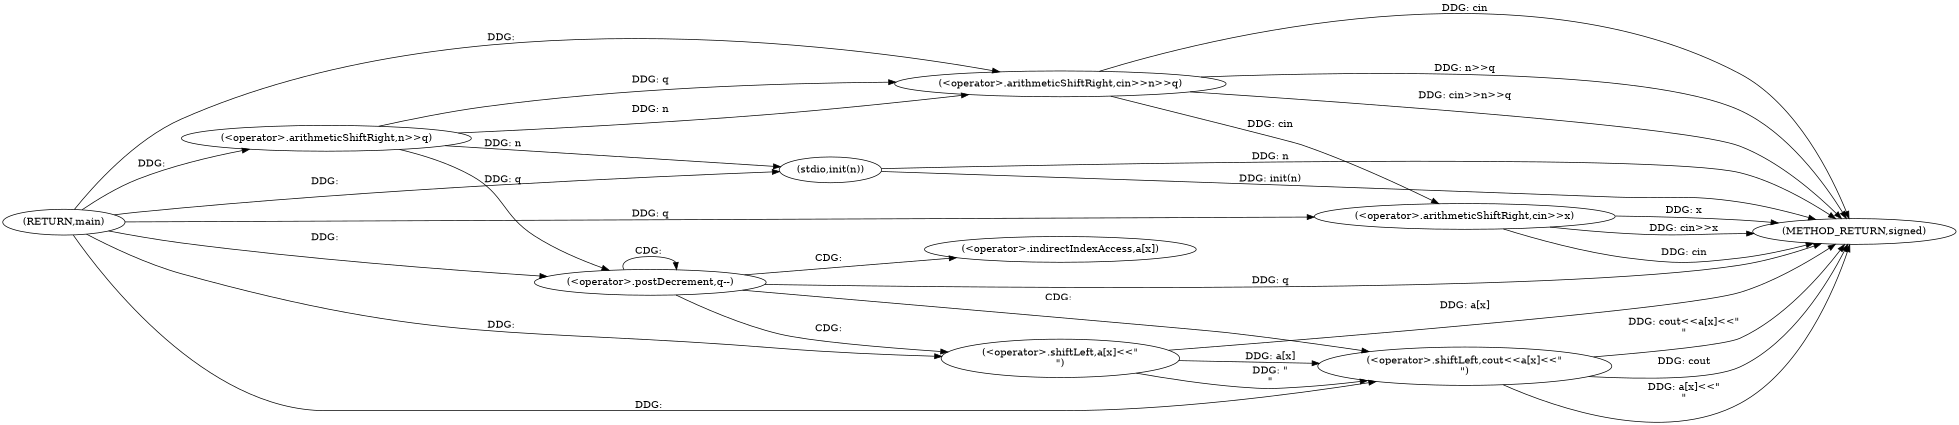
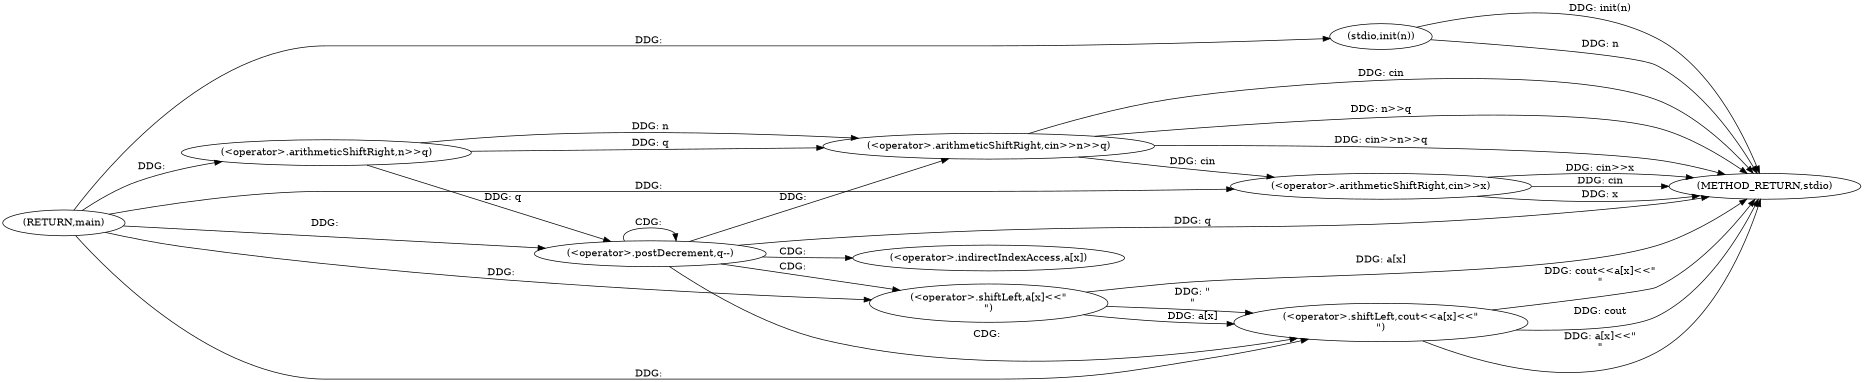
edge "(RETURN,main)" -> "(<operator>.arithmeticShiftRight,cin>>n>>q)": now "(<operator>.postDecrement,q--)" -> "(<operator>.arithmeticShiftRight,cin>>n>>q)"
edge "(<operator>.arithmeticShiftRight,n>>q)" -> "(stdio,init(n))": removed, label "DDG: n"
edge "(RETURN,main)" -> "(<operator>.arithmeticShiftRight,cin>>x)": label "DDG: q" -> "DDG: "
node "(METHOD_RETURN,signed)": label "(METHOD_RETURN,signed)" -> "(METHOD_RETURN,stdio)"
